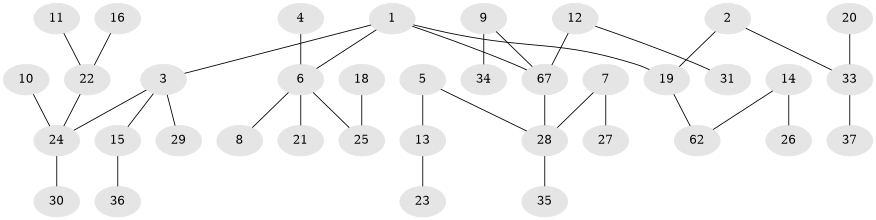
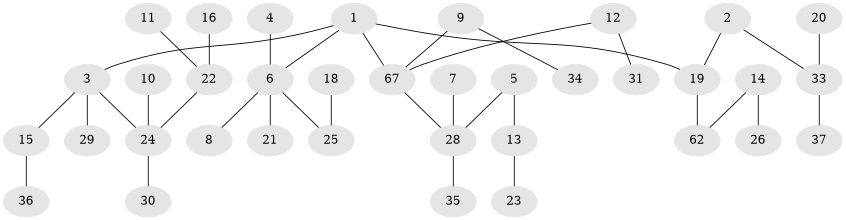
node "27": removed
